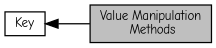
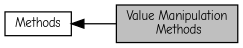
node "Key": label "Key" -> "Methods"
